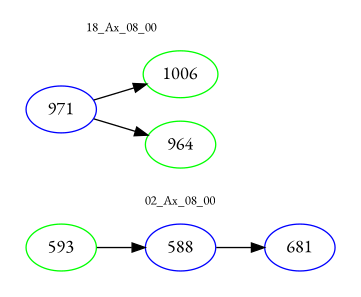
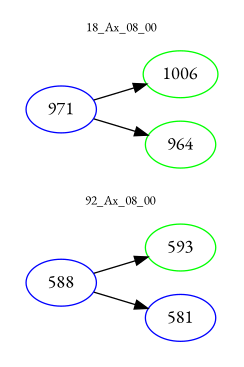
cluster "02_Ax_08_00": label "02_Ax_08_00" -> "92_Ax_08_00"
edge "593" -> "588": reversed
node "681": label "681" -> "581"
